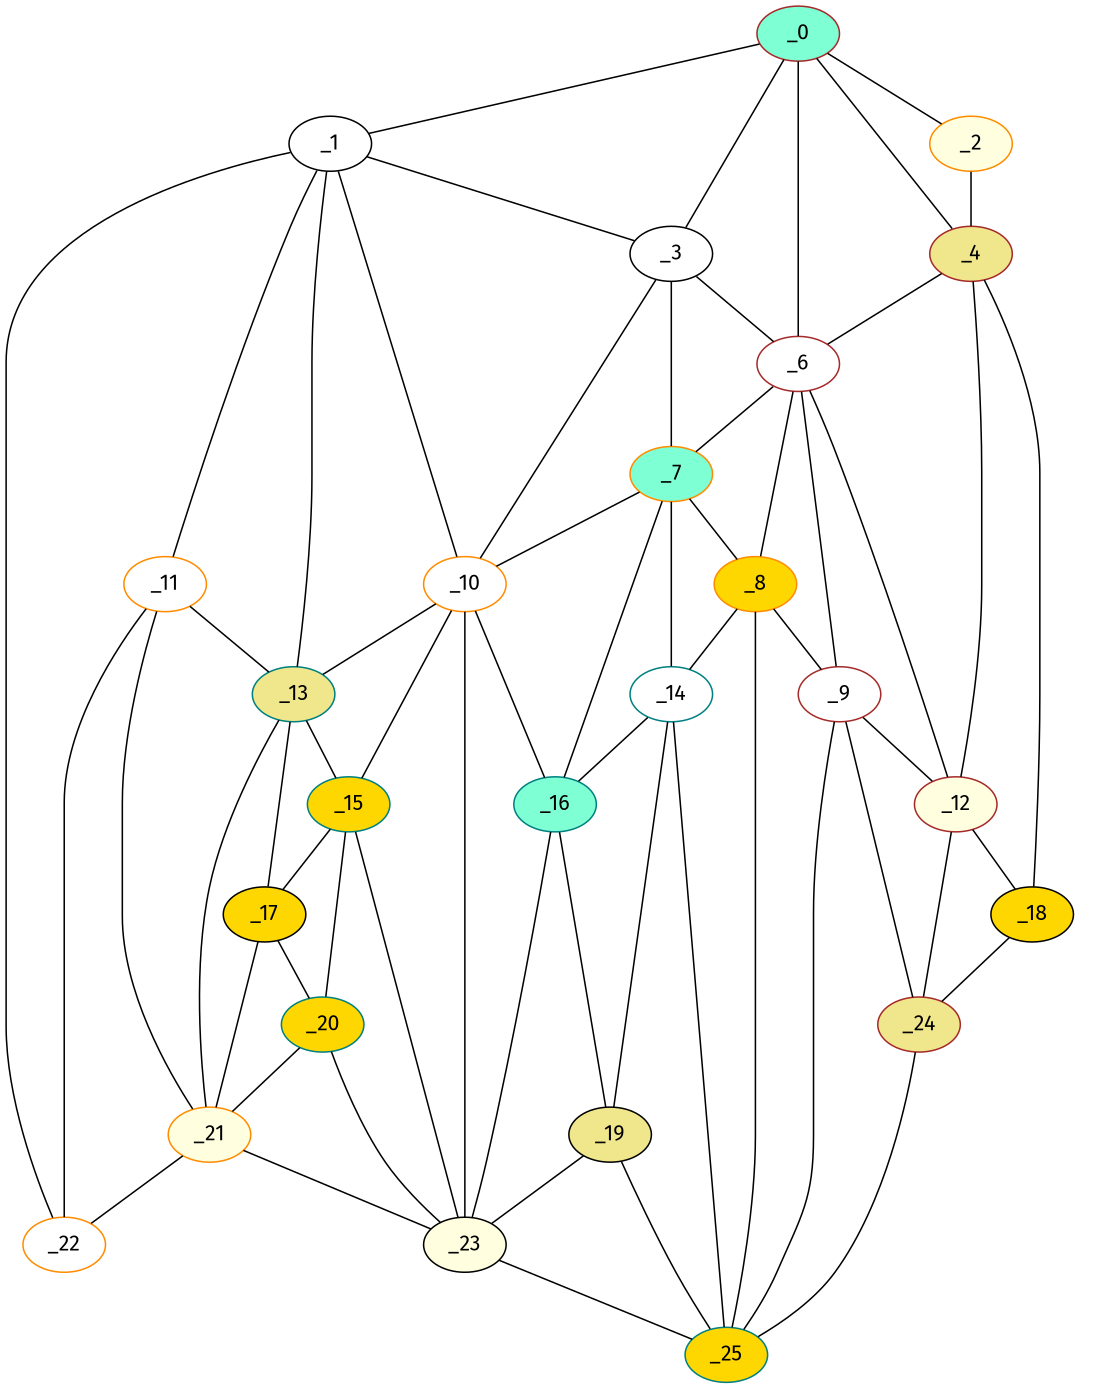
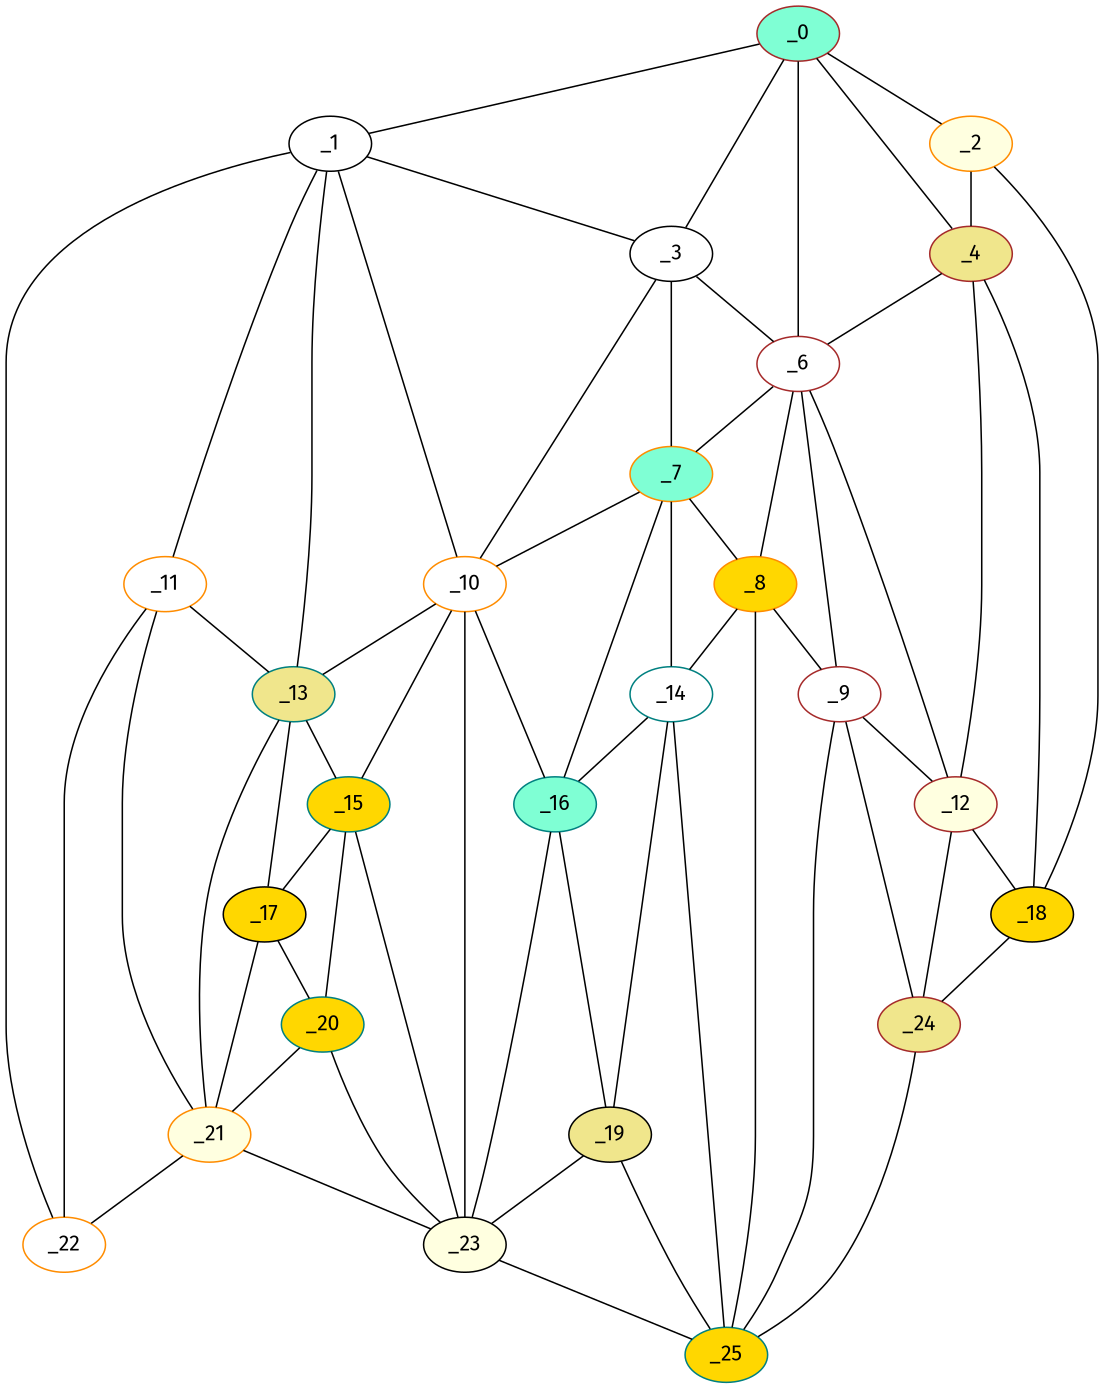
edge "_2" -- "_18": added
